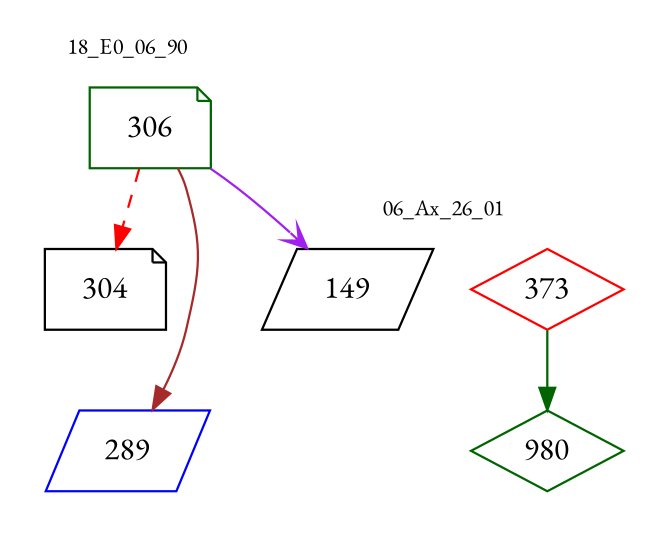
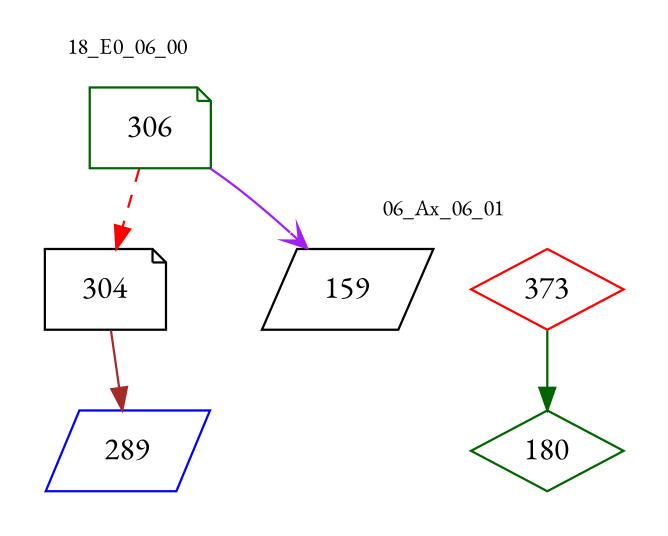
cluster "18_E0_06_90": label "18_E0_06_90" -> "18_E0_06_00"
cluster "06_Ax_26_01": label "06_Ax_26_01" -> "06_Ax_06_01"
edge "306" -> "289": now "304" -> "289"
node "149": label "149" -> "159"
node "980": label "980" -> "180"
